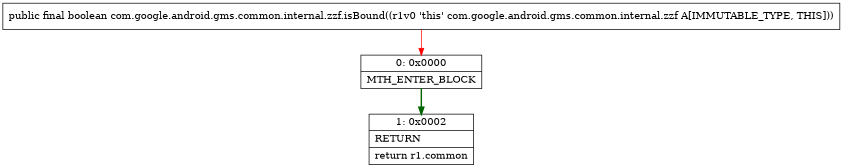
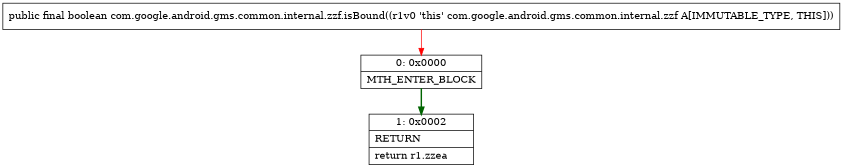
node "1: 0x0002": text "return r1.common" -> "return r1.zzea"
